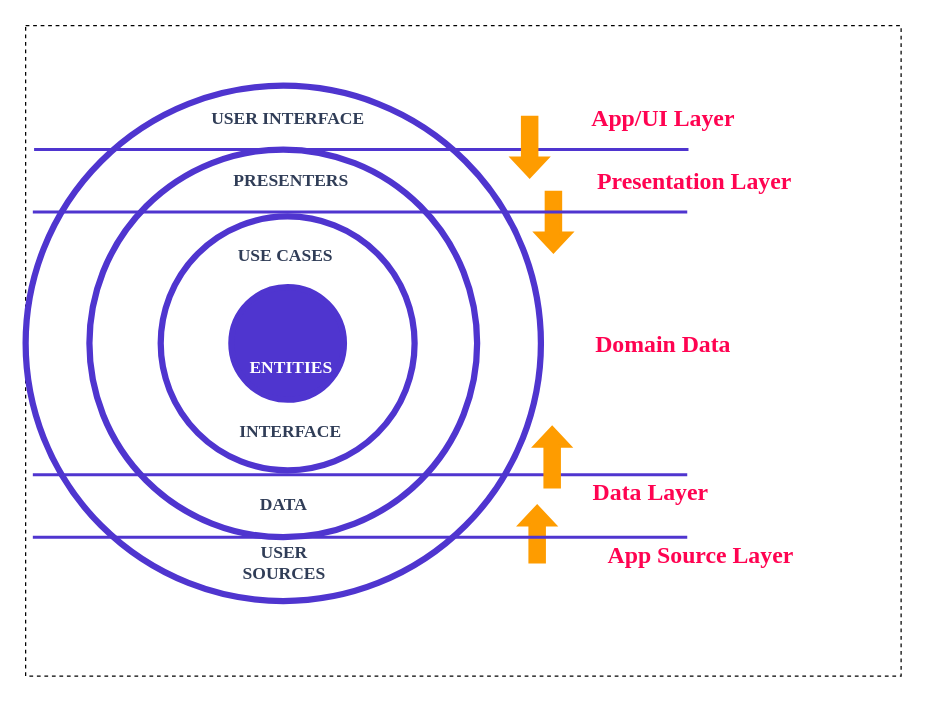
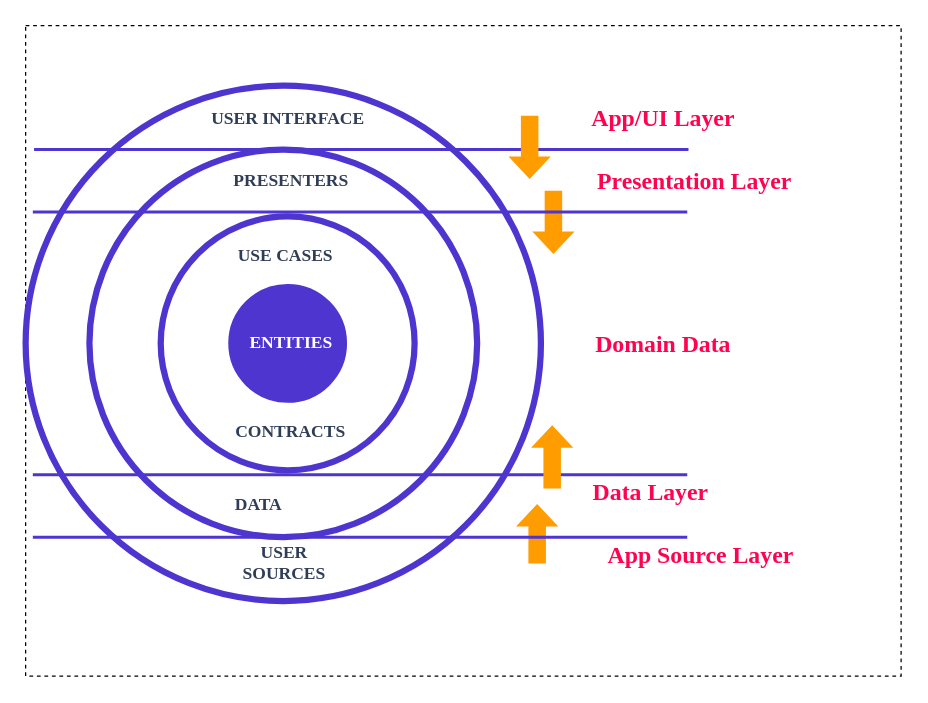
node "ENTITIES": moved (290, 368) -> (290, 343)
node "INTERFACE": label "INTERFACE" -> "CONTRACTS"
node "DATA": moved (283, 506) -> (258, 506)
